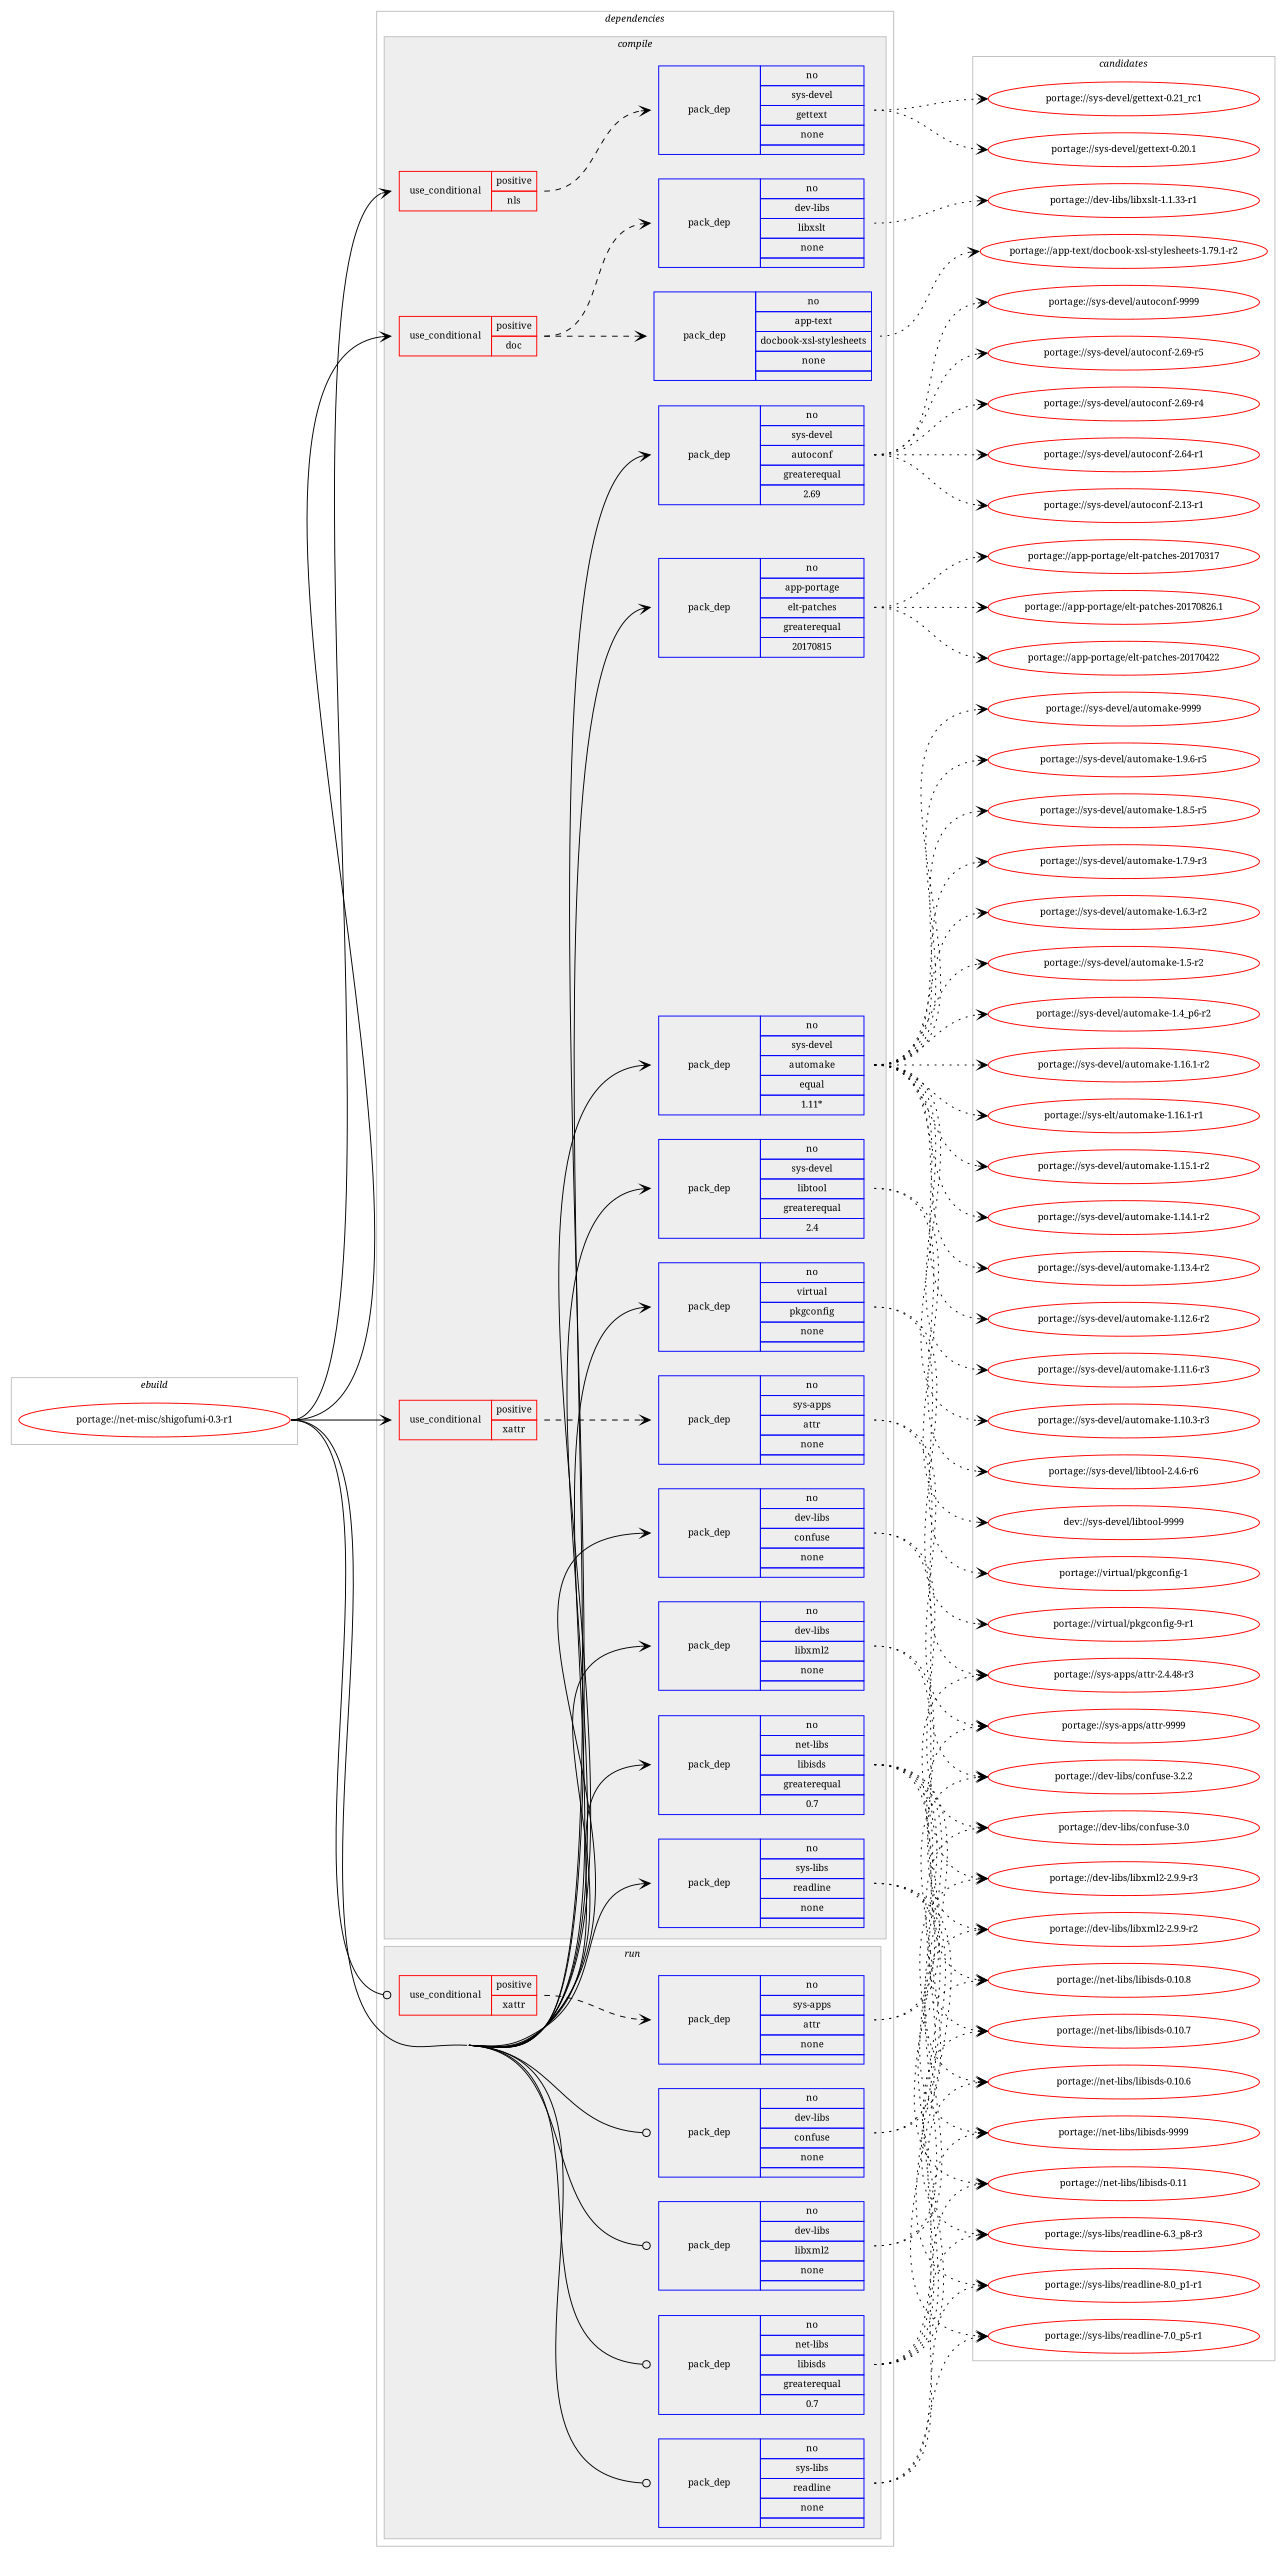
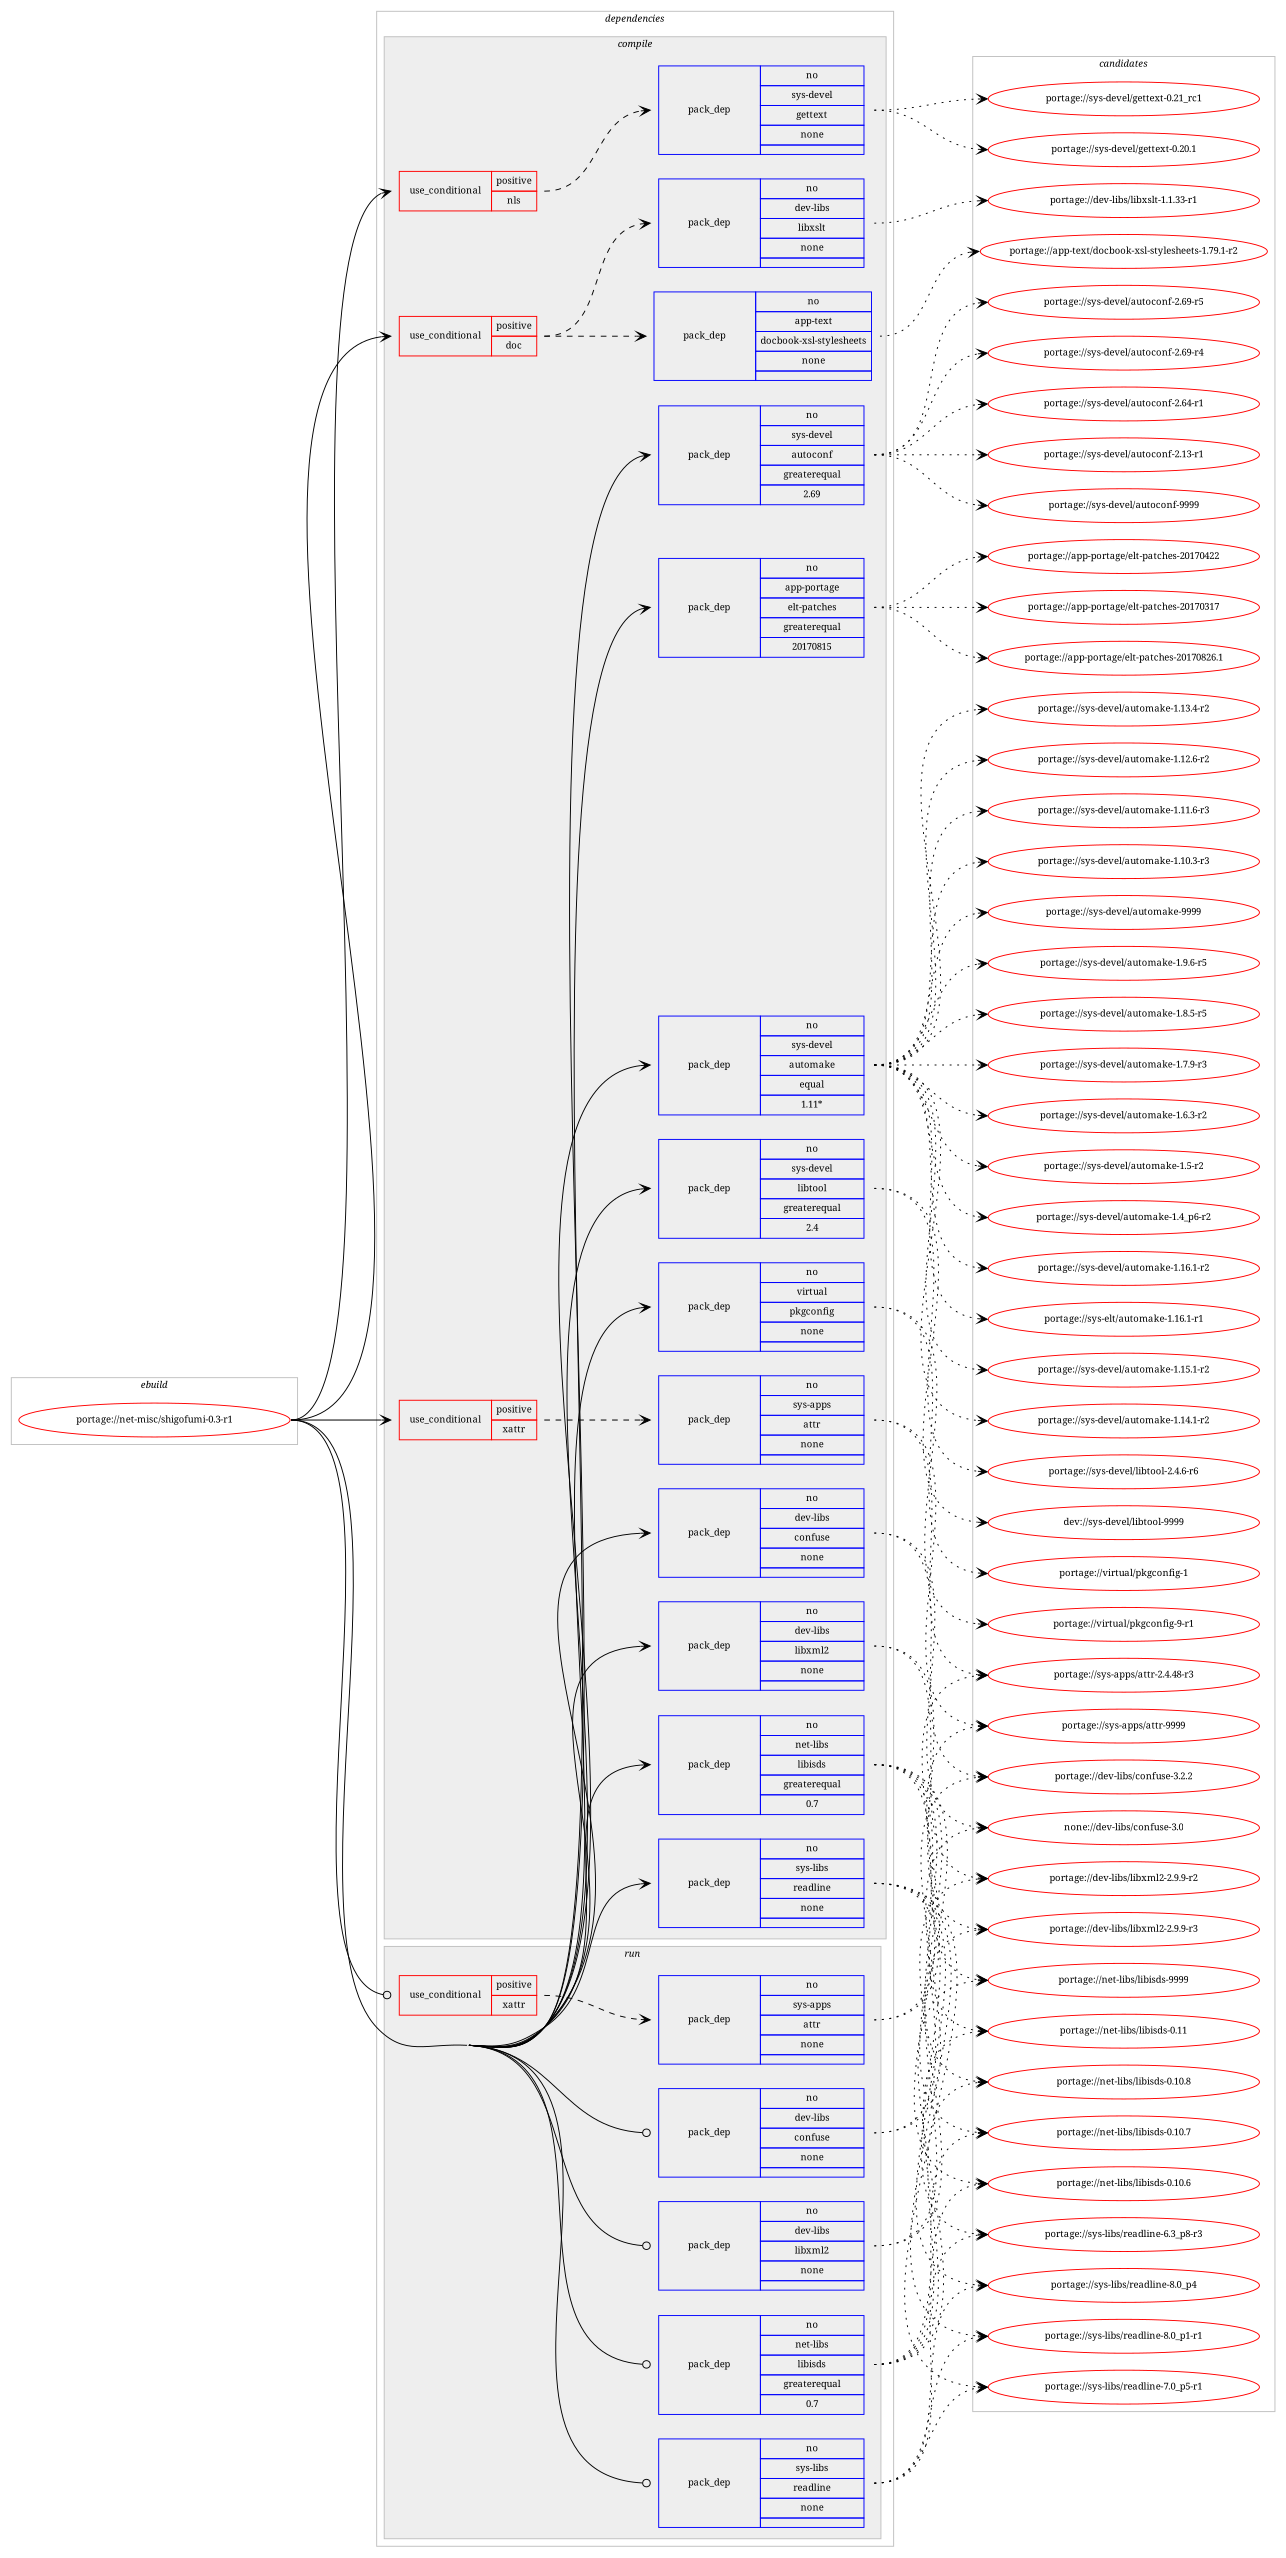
node "portage://dev-libs/confuse-3.0": label "portage://dev-libs/confuse-3.0" -> "none://dev-libs/confuse-3.0"
node "portage://sys-libs/readline-8.0_p4": added
